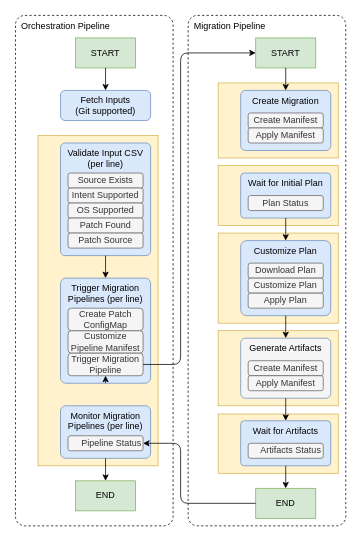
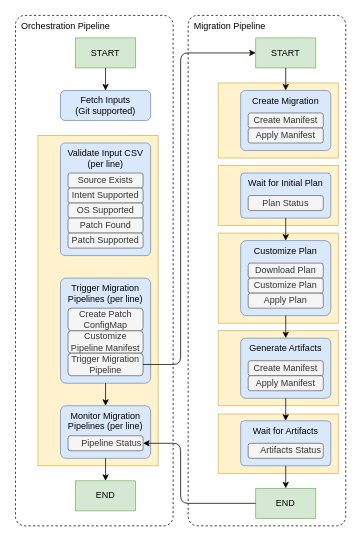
node "Patch Source": label "Patch Source" -> "Patch Supported"
edge "Validate Input CSV (per line)" -> "Trigger Migration Pipelines (per line)": removed
node "Generate Artifacts": fillcolor #f5f5f5 -> #dae8fc
edge "Trigger Migration Pipelines (per line)" -> "Trigger Migration Pipeline": now "Trigger Migration Pipelines (per line)" -> "Monitor Migration Pipelines (per line)"
